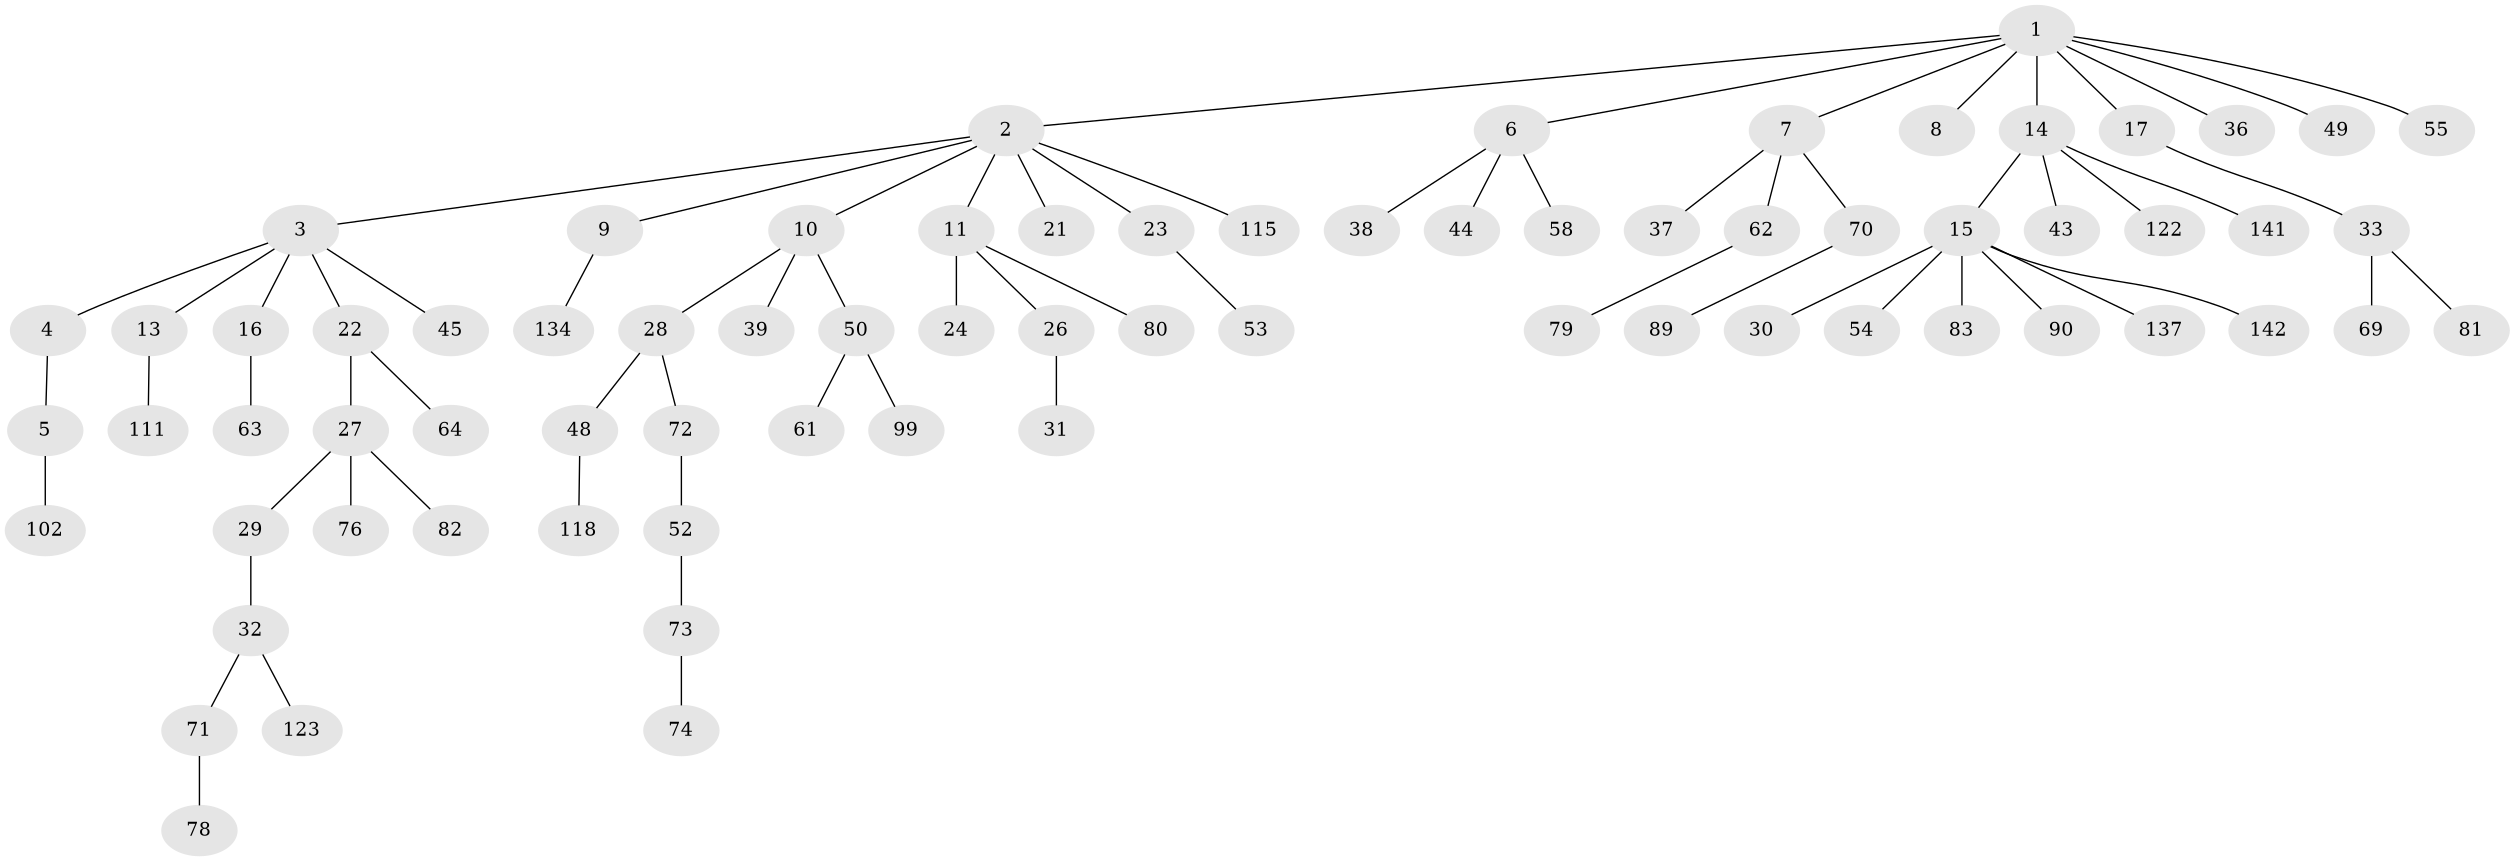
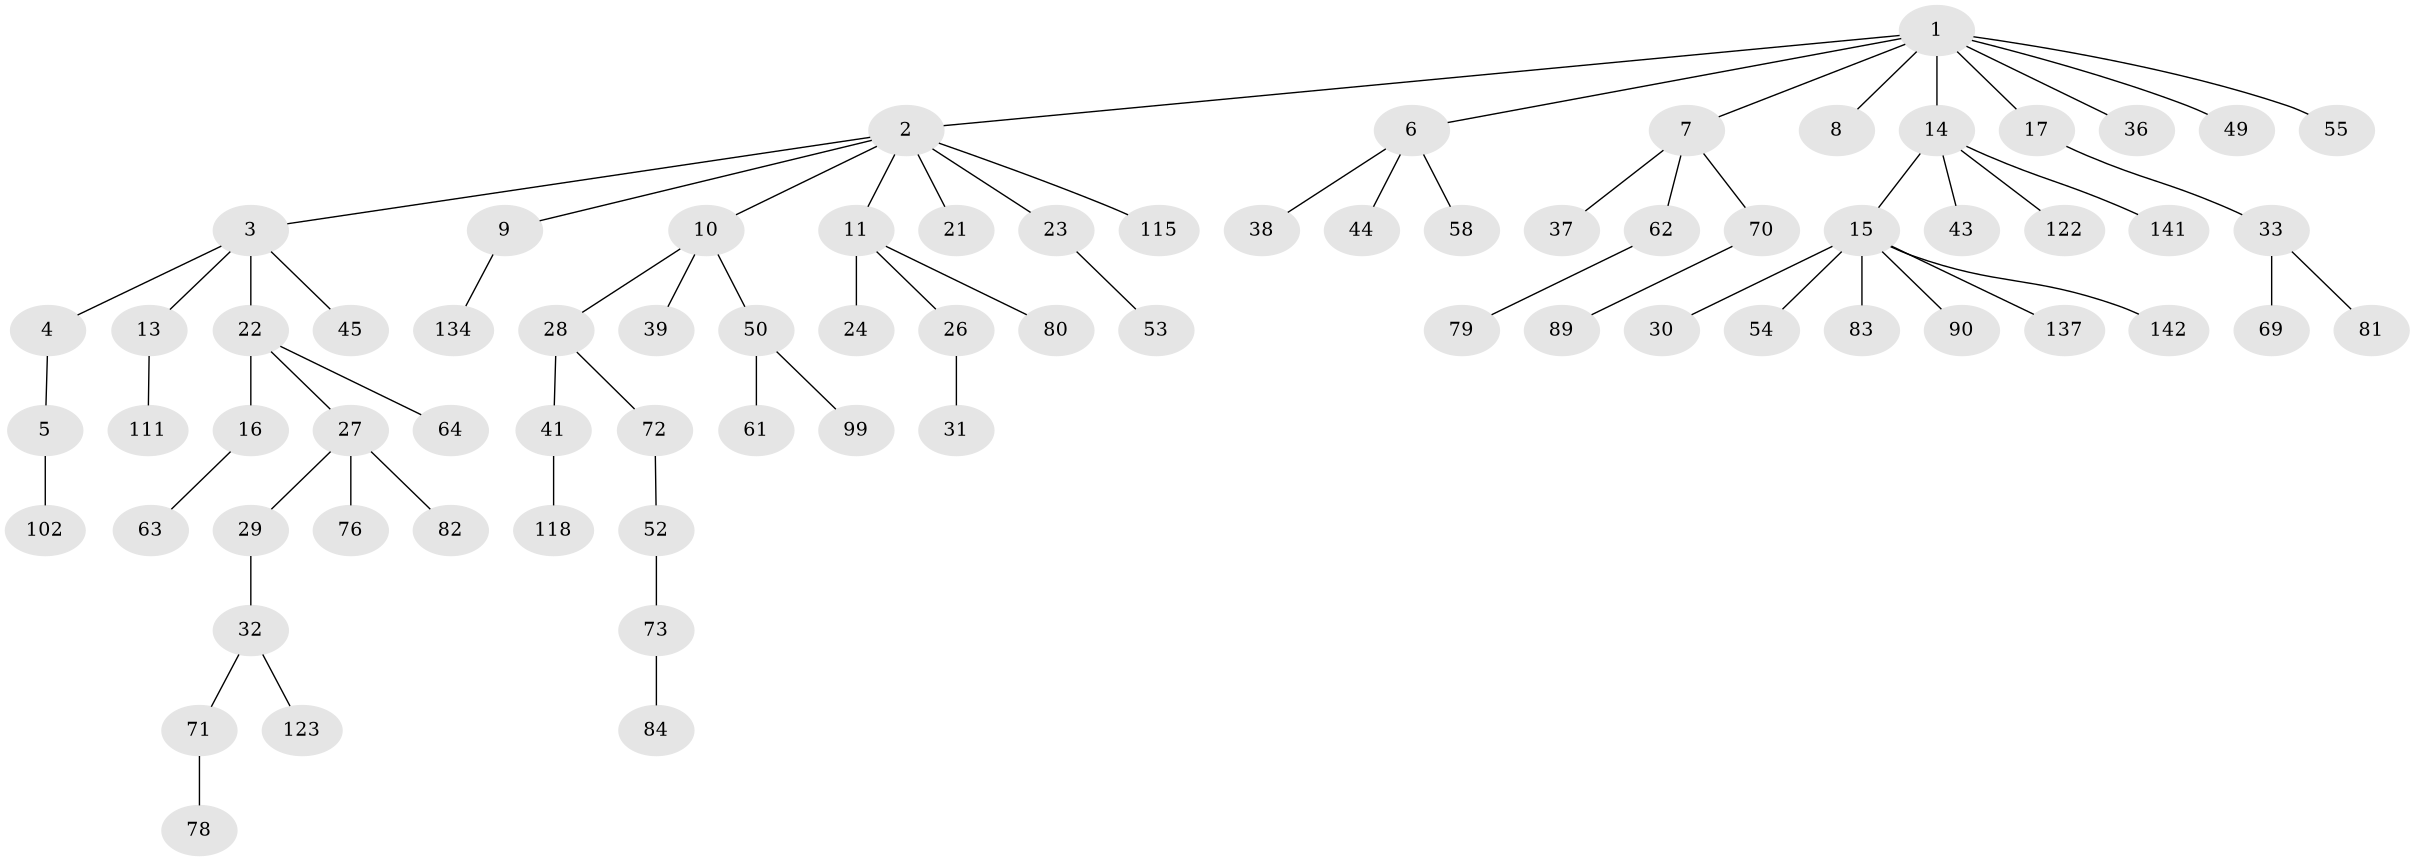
edge "3" -- "16": now "22" -- "16"
node "48": label "48" -> "41"
node "74": label "74" -> "84"
